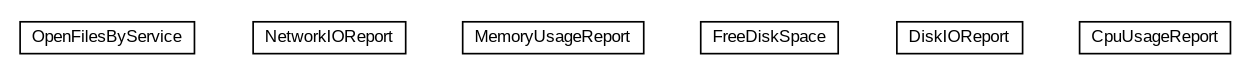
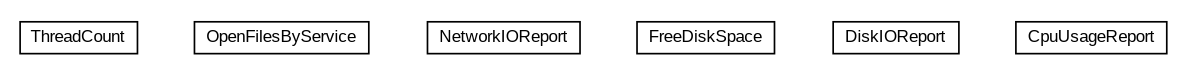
node "ThreadCount": added
node "MemoryUsageReport": removed
